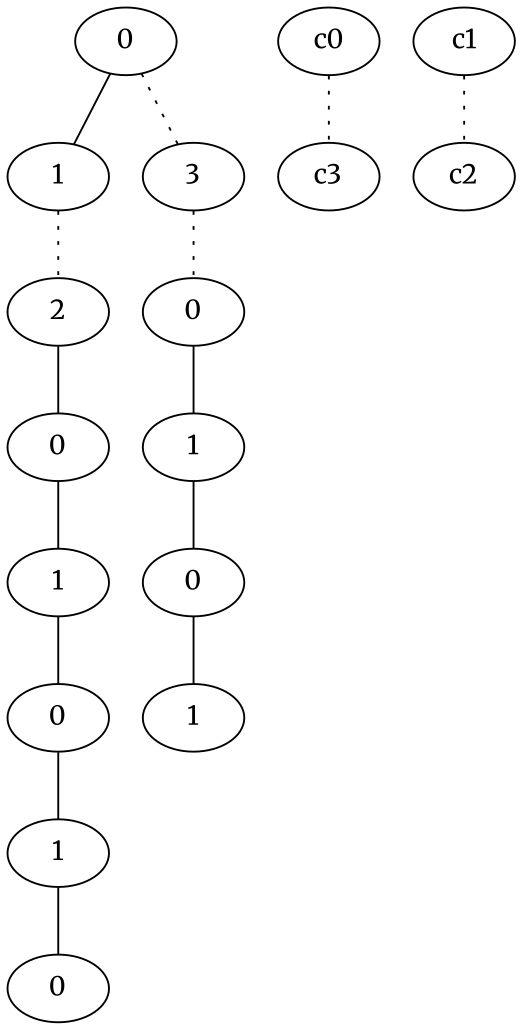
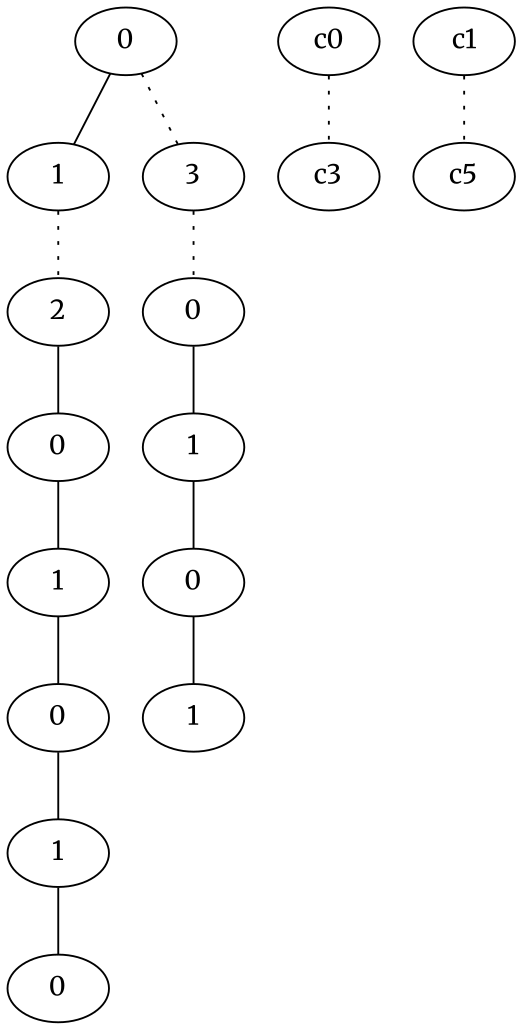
node "c2": label "c2" -> "c5"
